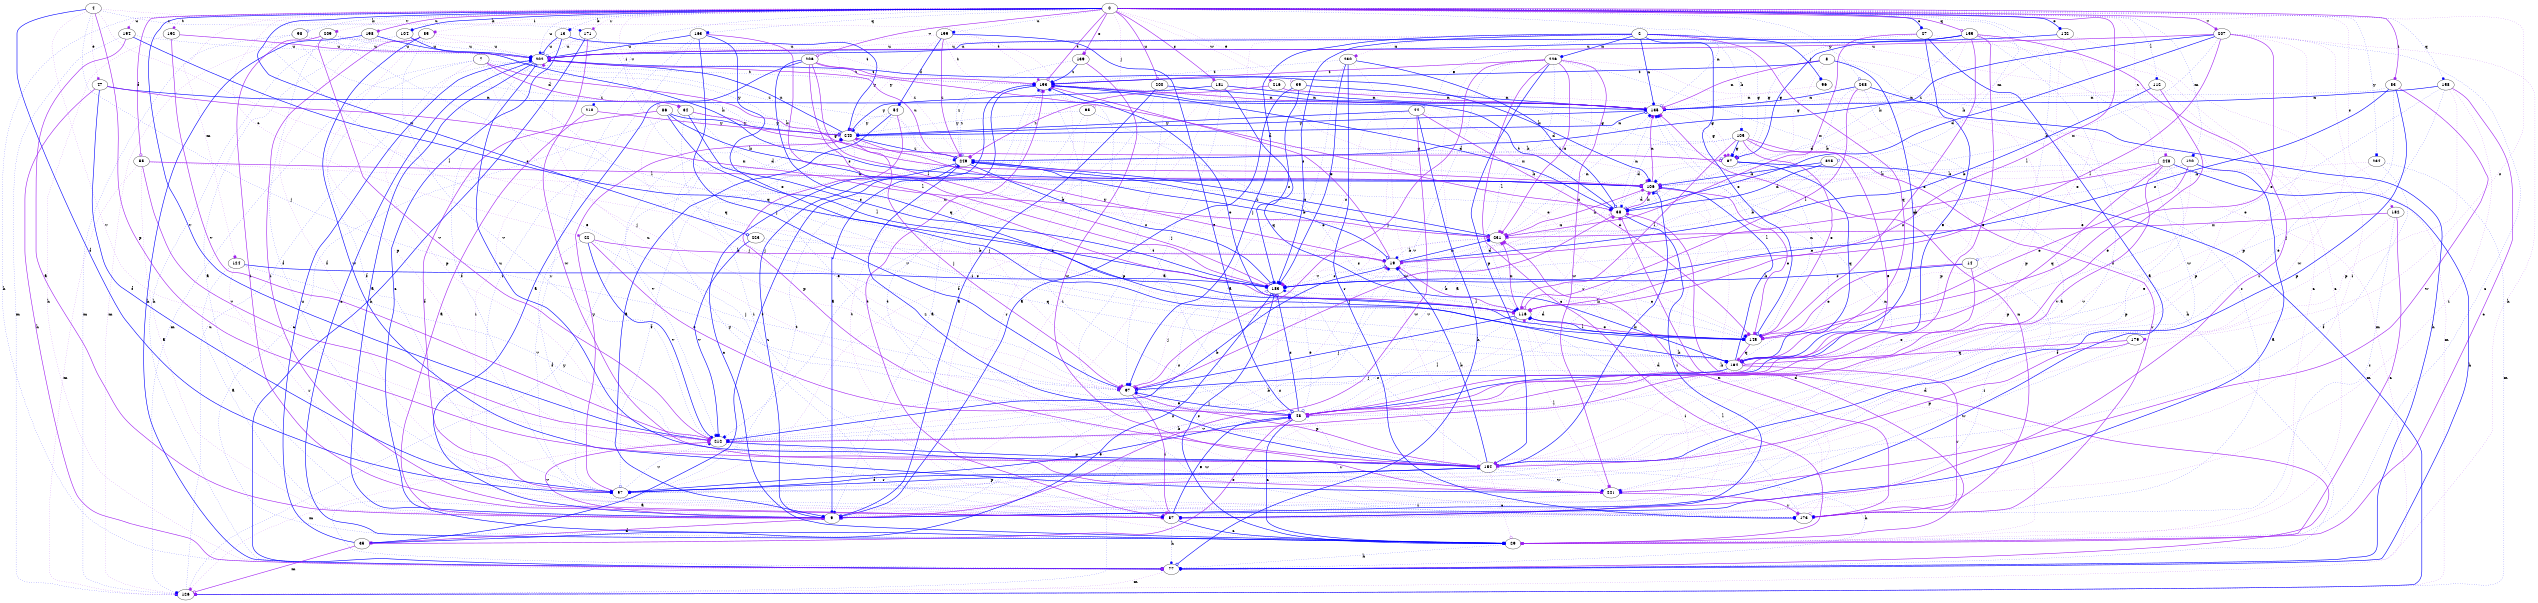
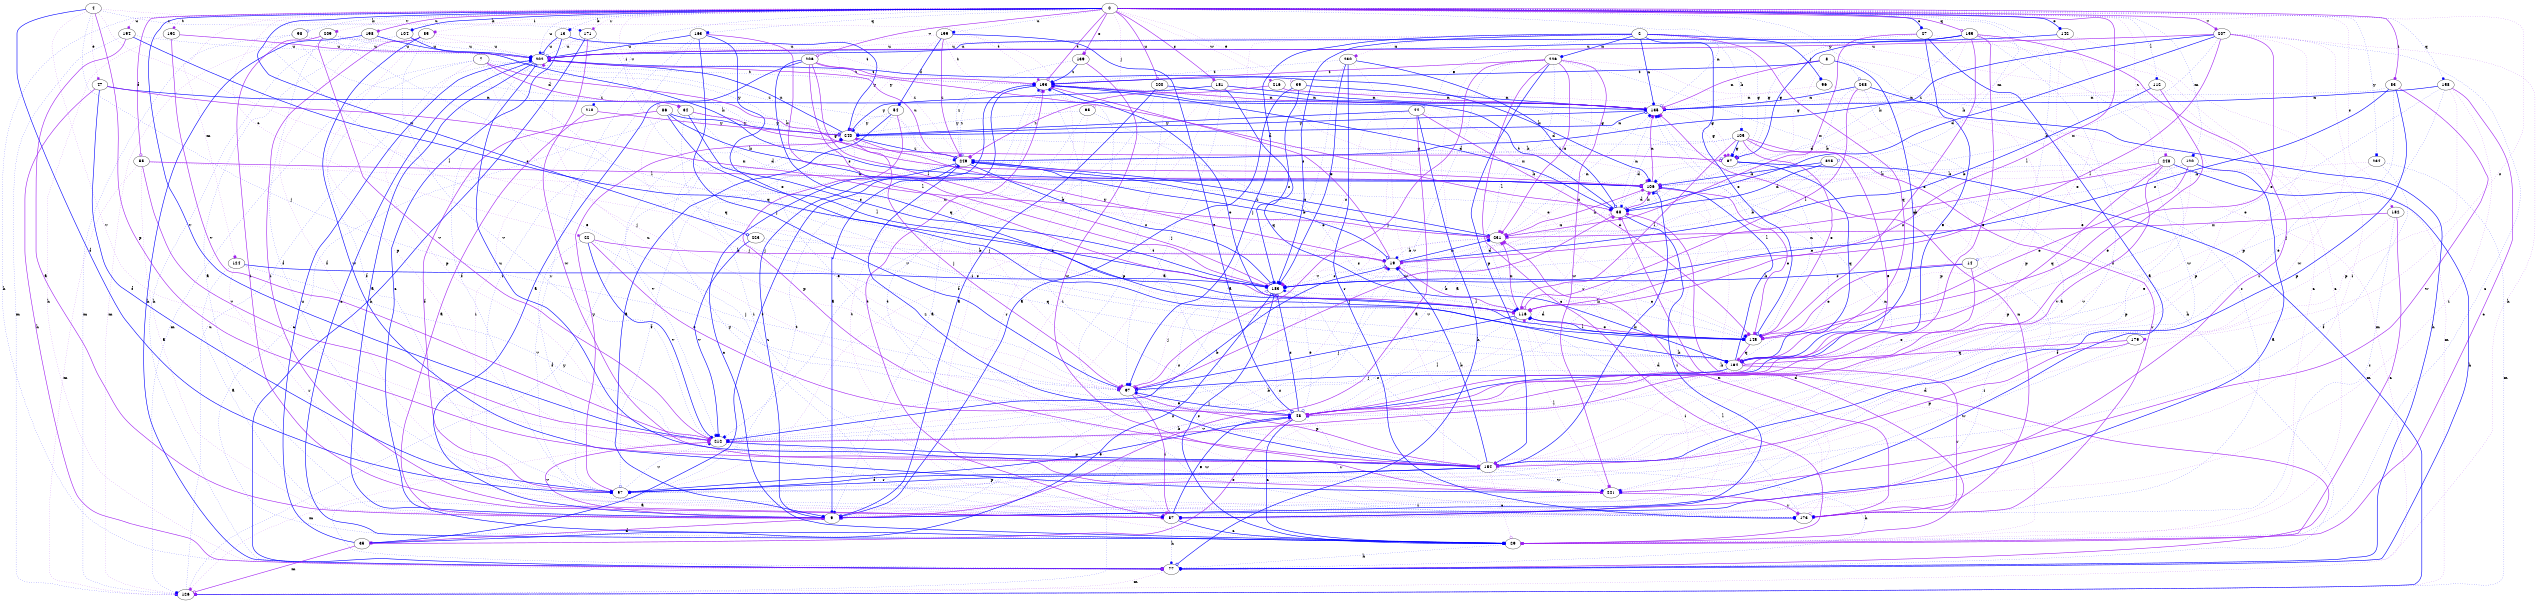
edge "44" -> "9": label "w" -> "a"
